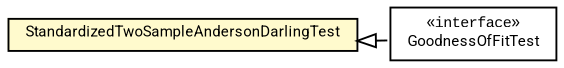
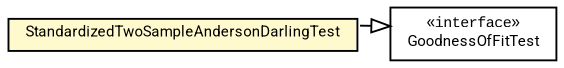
edge "GoodnessOfFitTest" -> "StandardizedTwoSampleAndersonDarlingTest": reversed
